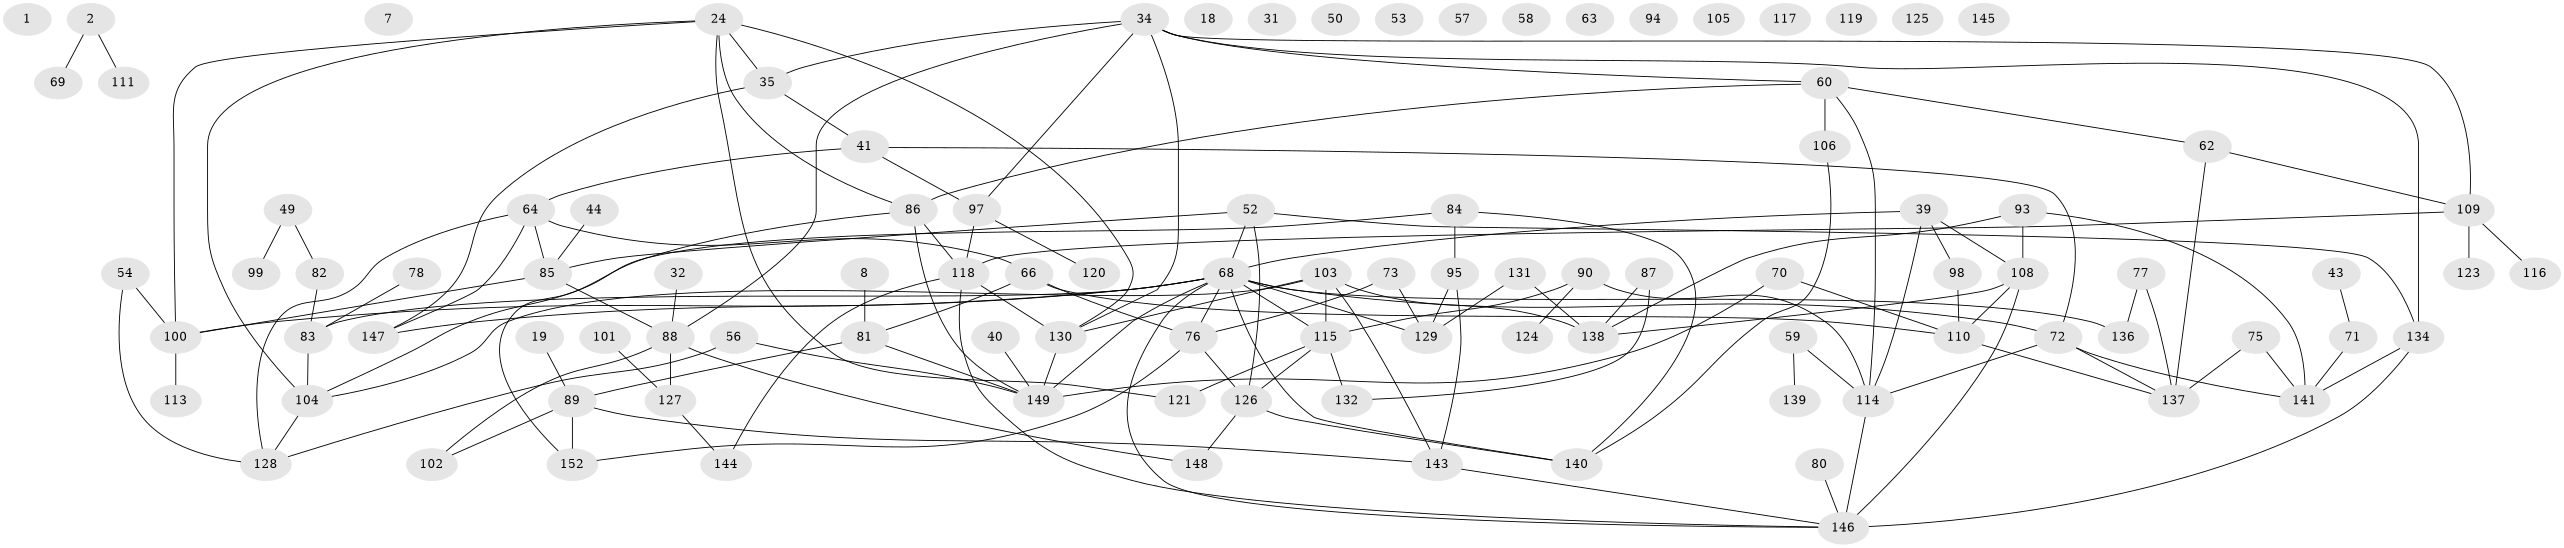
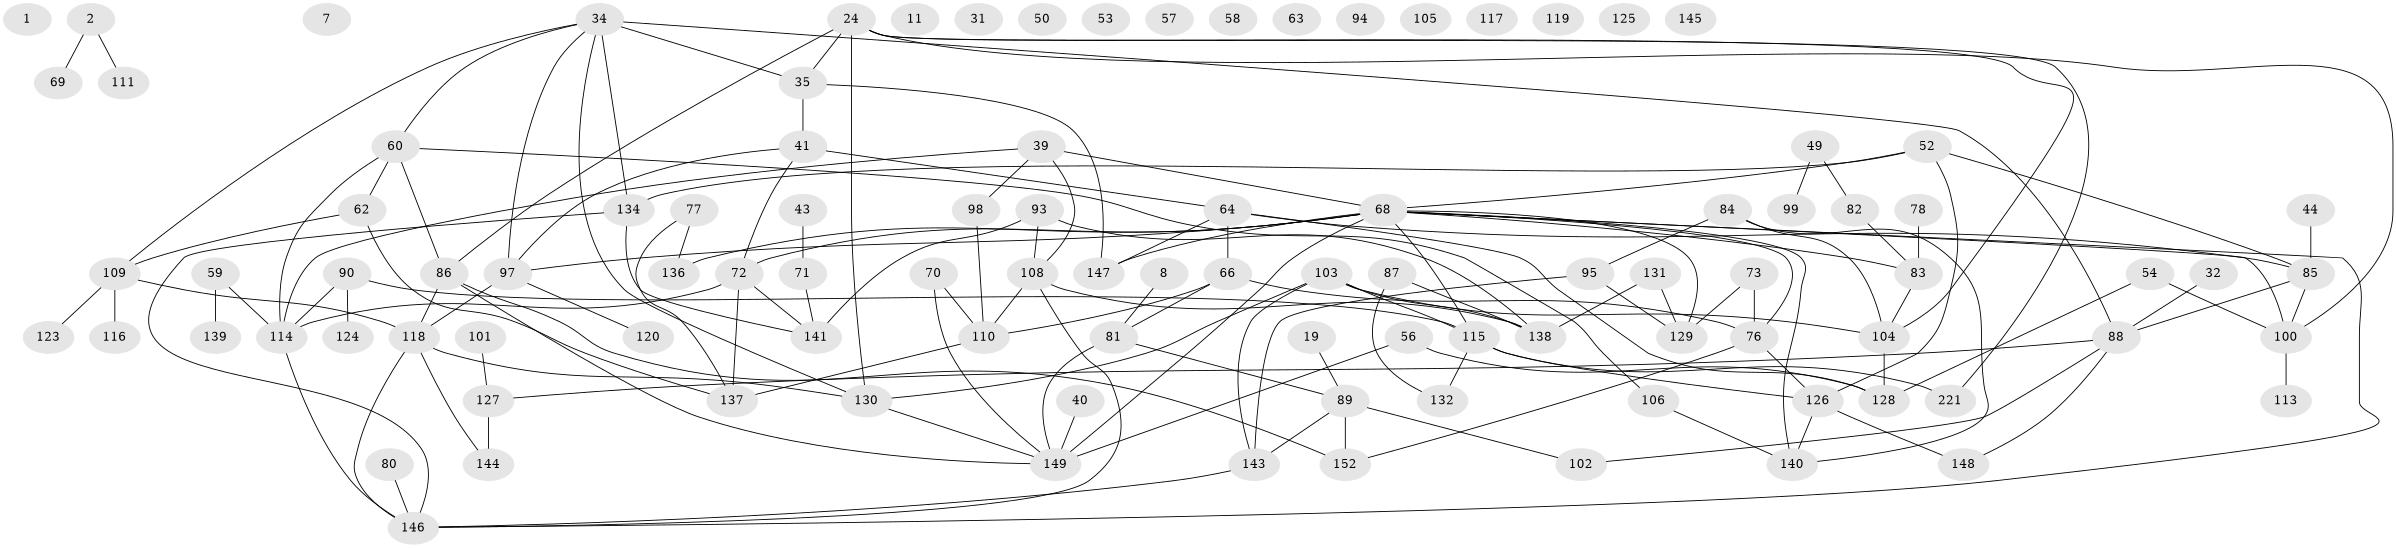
node "18": label "18" -> "11"
edge "68" -- "97": added
node "75": removed
node "121": label "121" -> "221"
